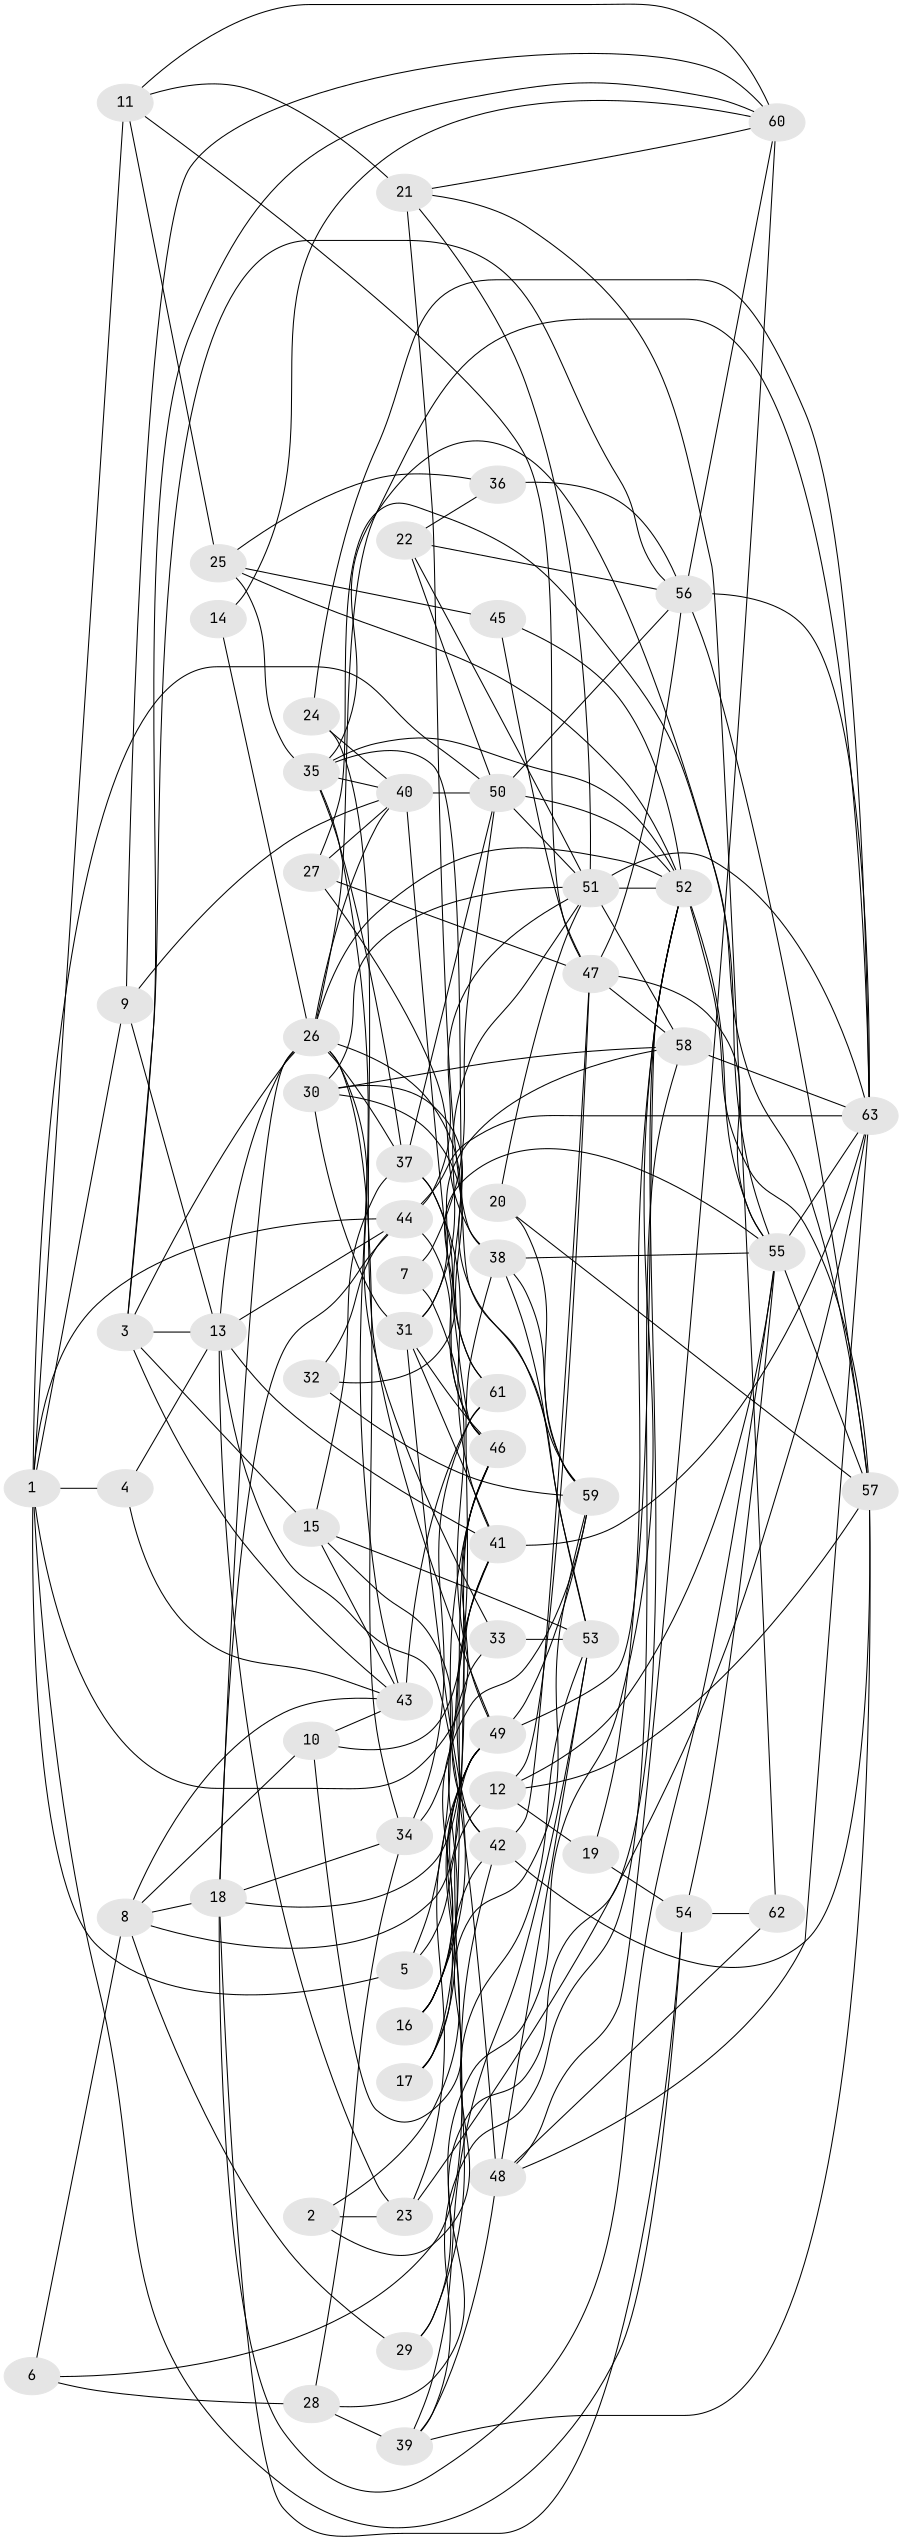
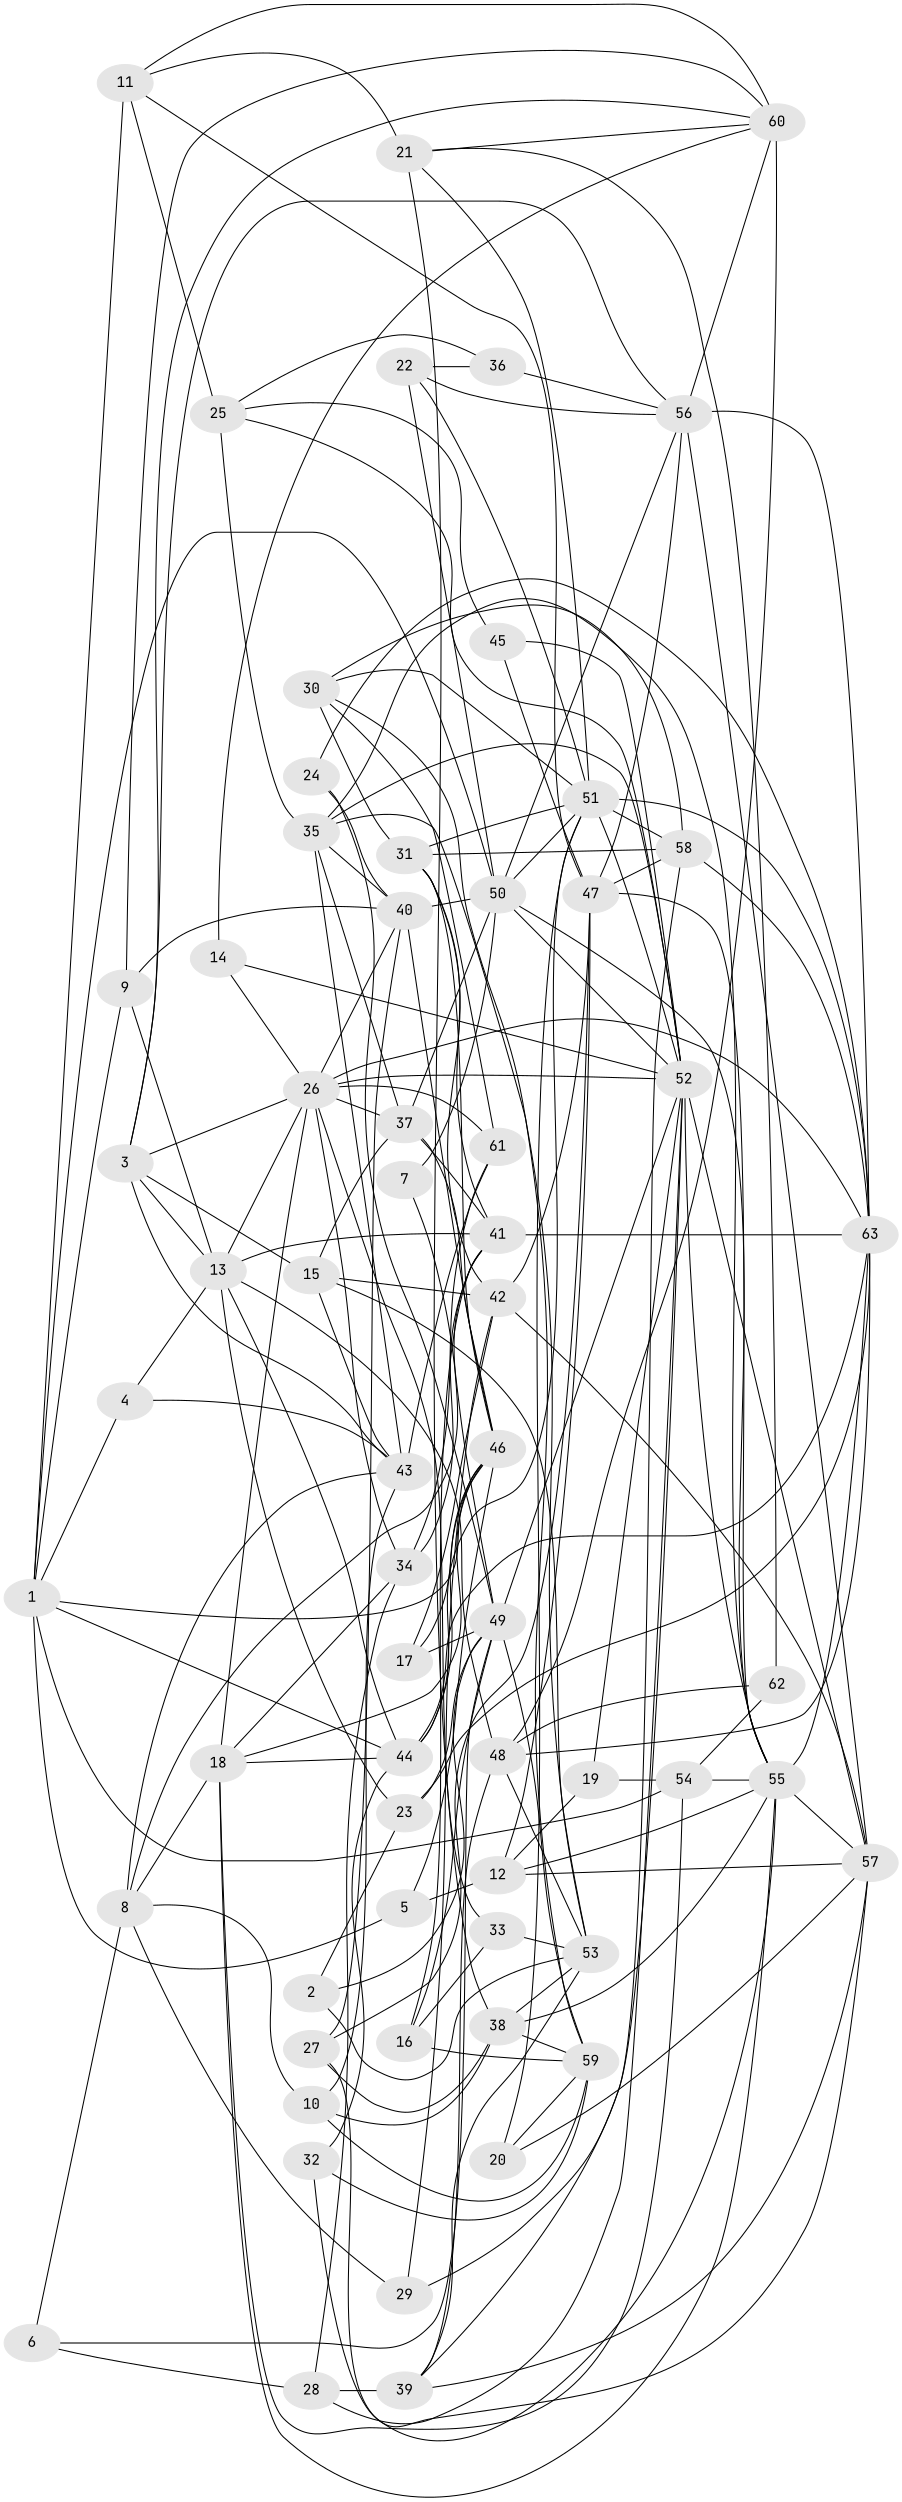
edge "14" -- "52": added
edge "50" -- "55": added
